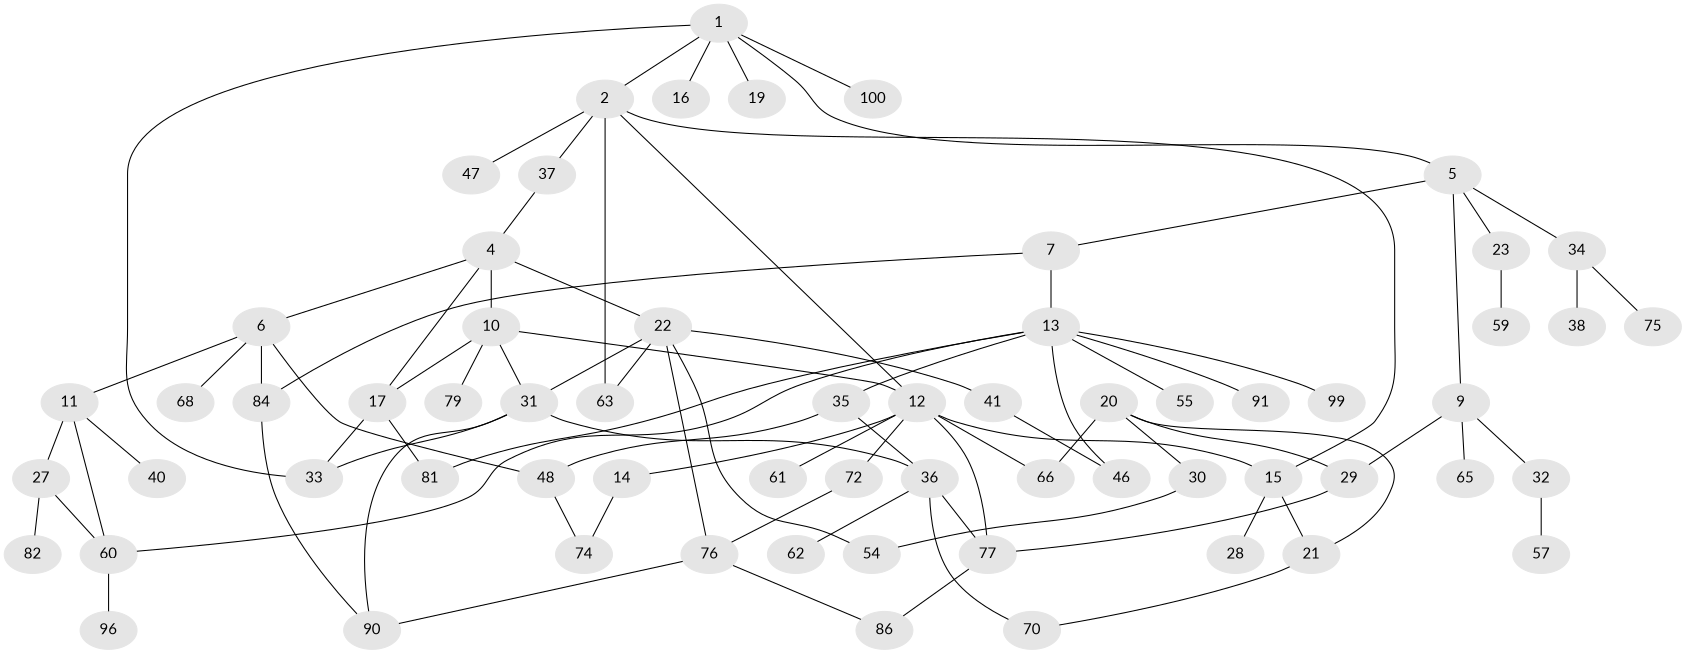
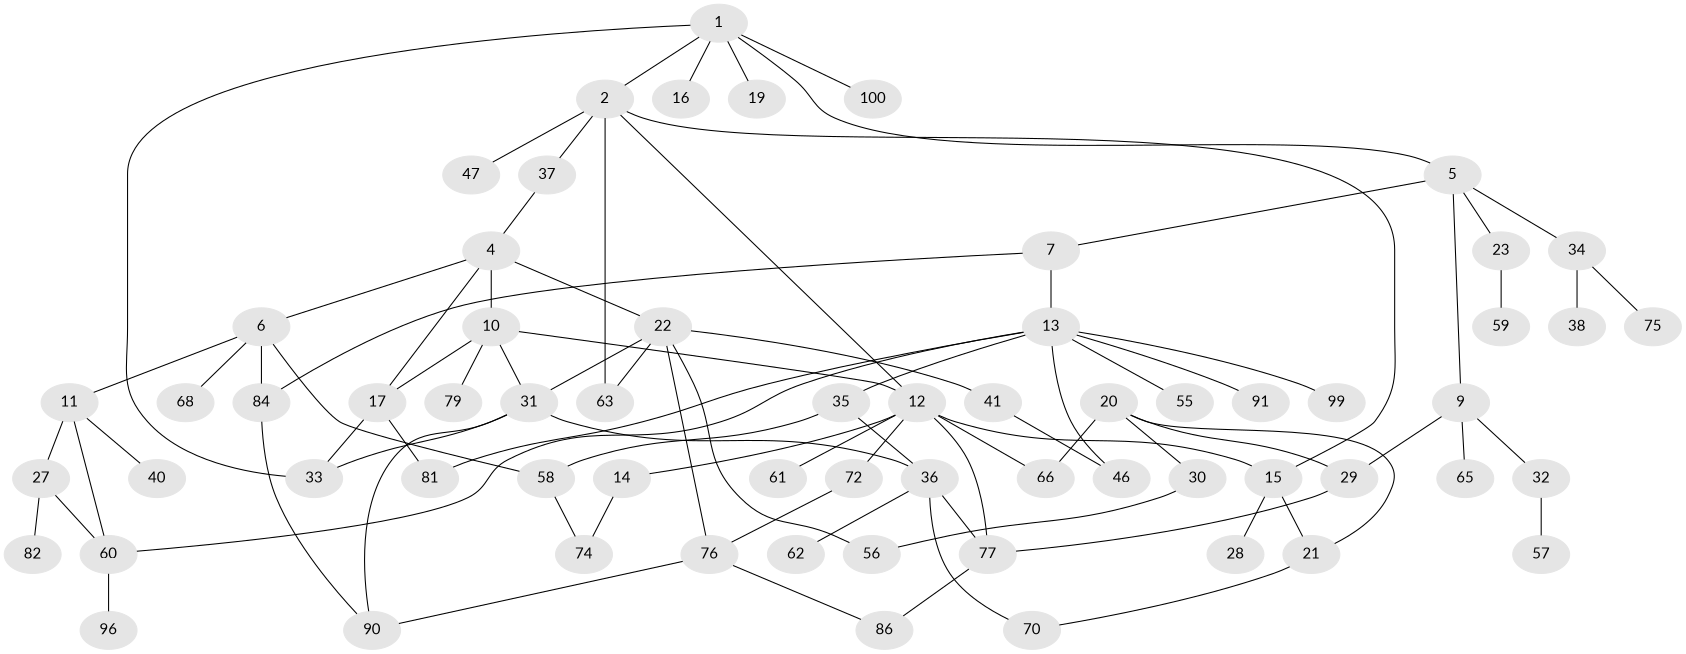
node "48": label "48" -> "58"
node "54": label "54" -> "56"
